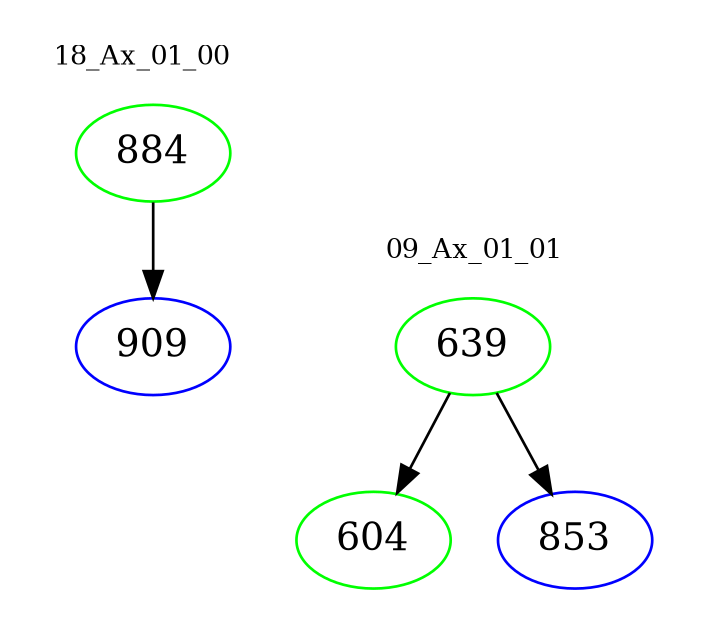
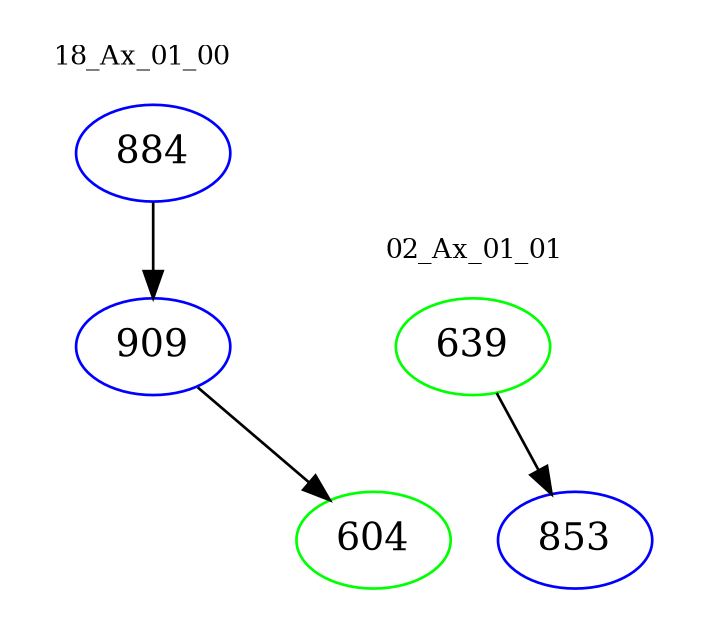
node "884": color green -> blue
cluster "09_Ax_01_01": label "09_Ax_01_01" -> "02_Ax_01_01"
edge "639" -> "604": now "909" -> "604"
